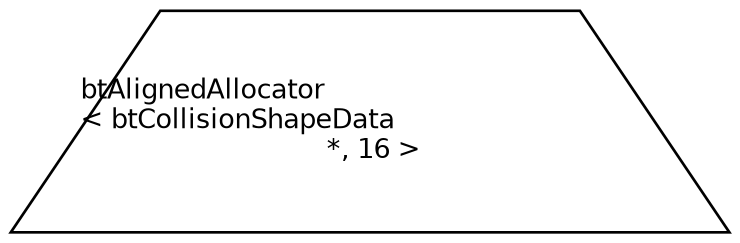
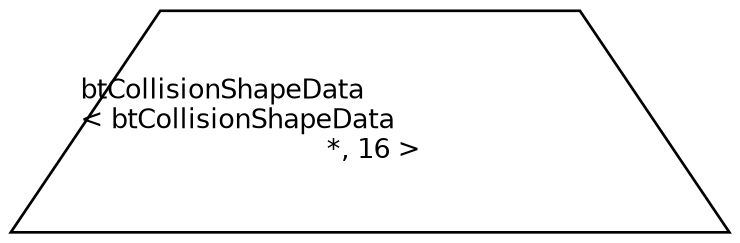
node "btAlignedAllocator < btCollisionShapeData *, 16 >": label "btAlignedAllocator < btCollisionShapeData *, 16 >" -> "btCollisionShapeData < btCollisionShapeData *, 16 >"
